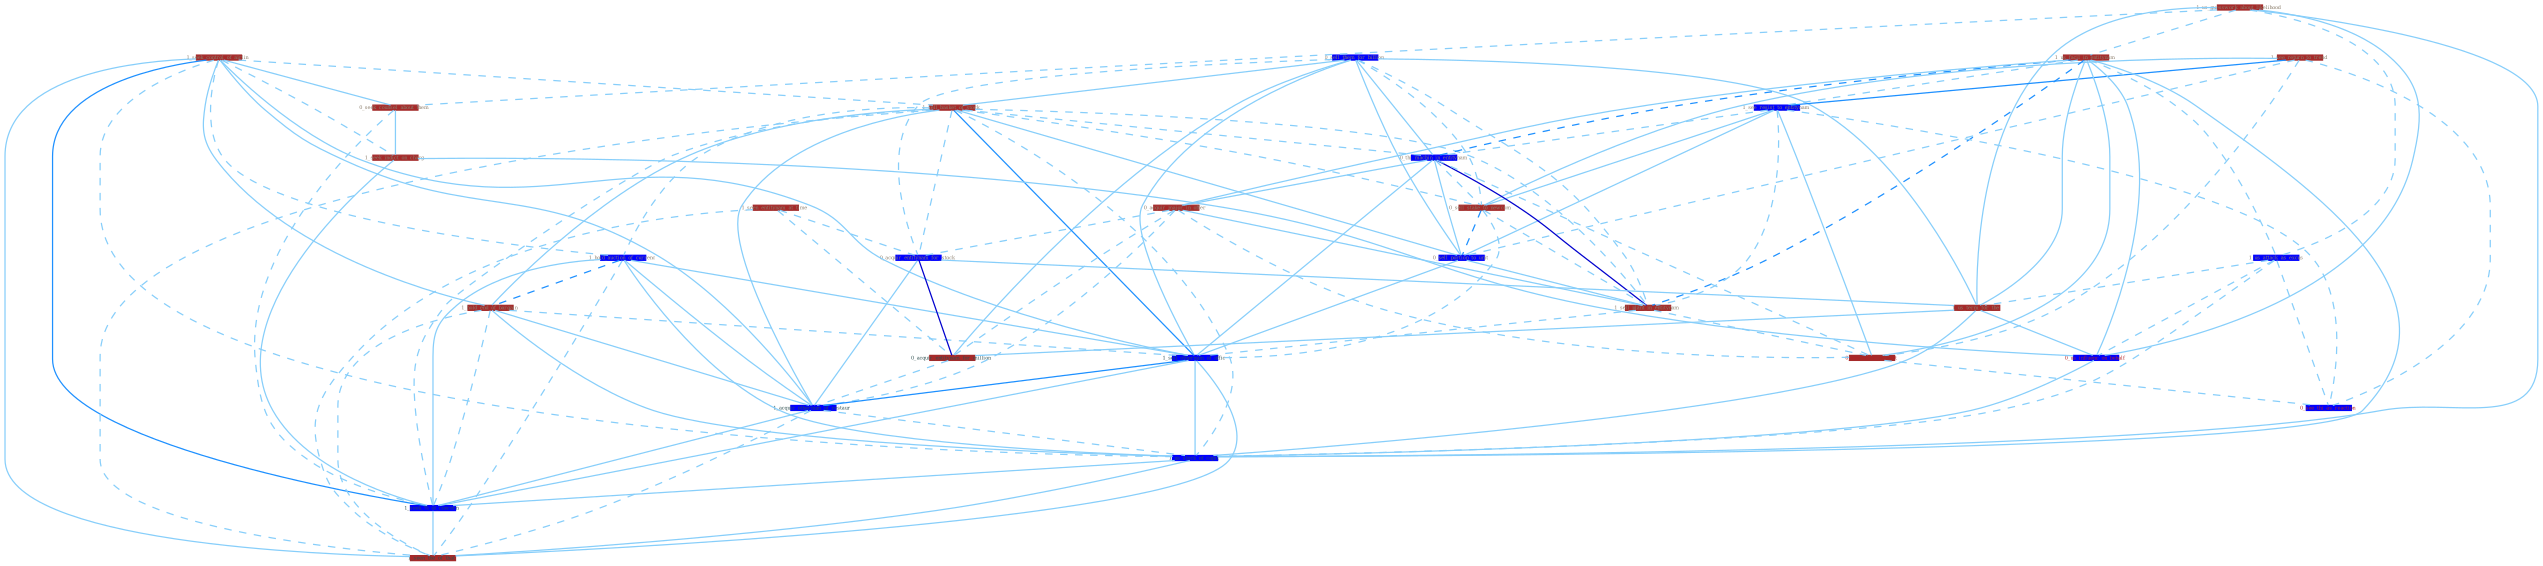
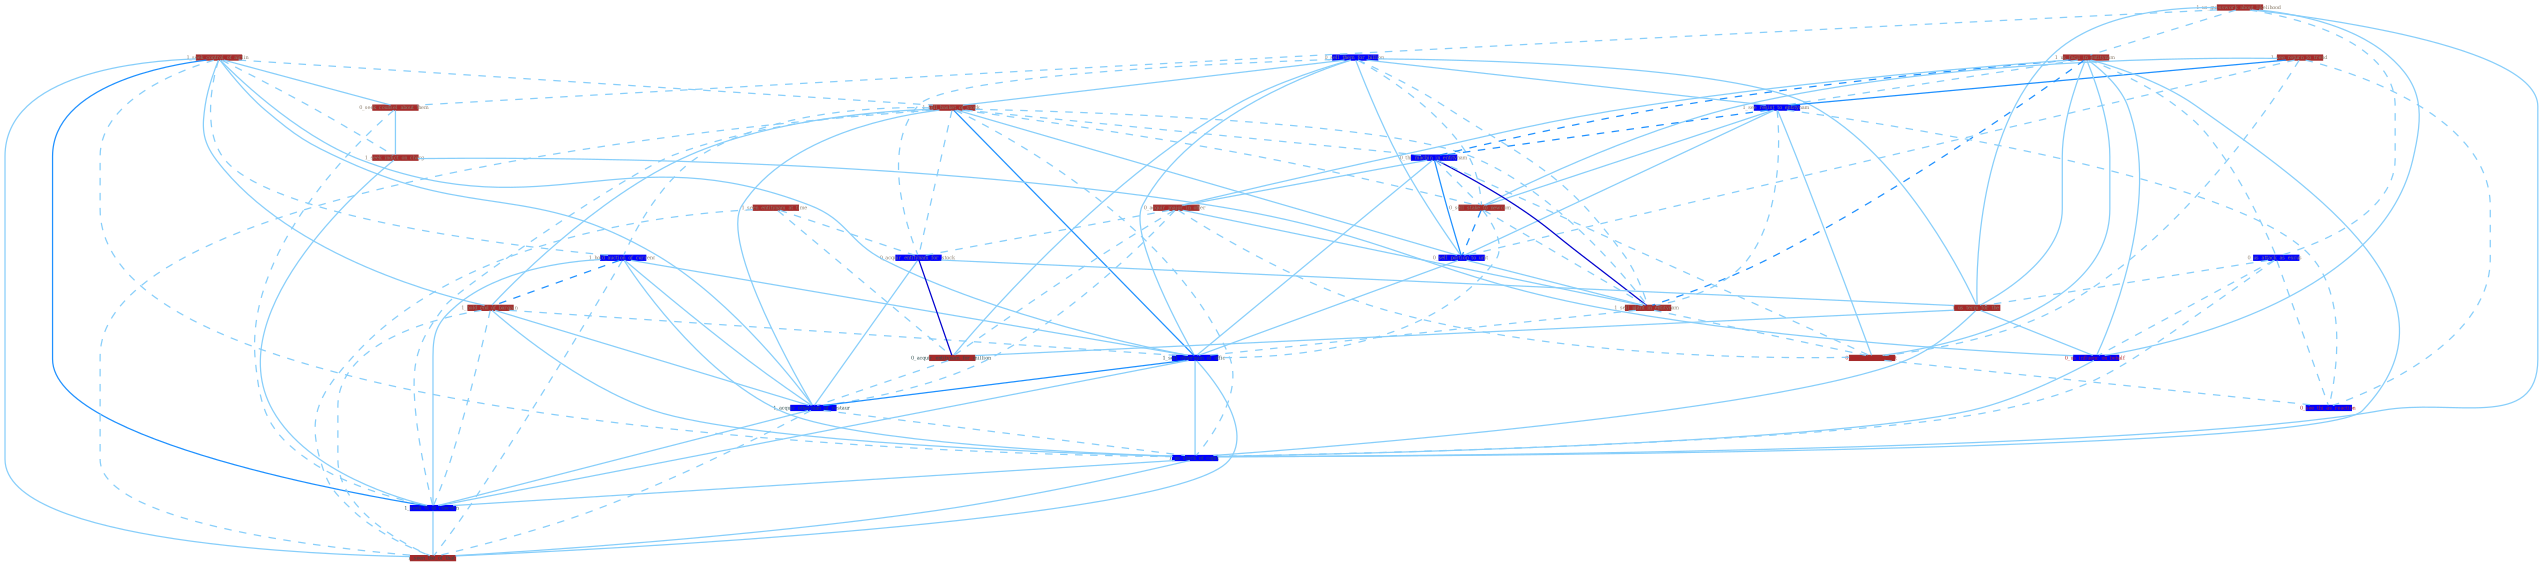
edge "0_sell_them_for_billion" -- "0_thi_machin_in_entitynam": now "0_sell_them_for_billion" -- "1_see_resist_to_entitynam"
edge "1_see_resist_to_entitynam" -- "0_thi_machin_in_entitynam": color #87cefa -> #1e90ff
edge "0_thi_machin_in_entitynam" -- "0_sell_portion_to_unit": color #87cefa -> #1e90ff
node "1_us_attack_as_excus": label "1_us_attack_as_excus" -> "0_us_attack_as_excus"
